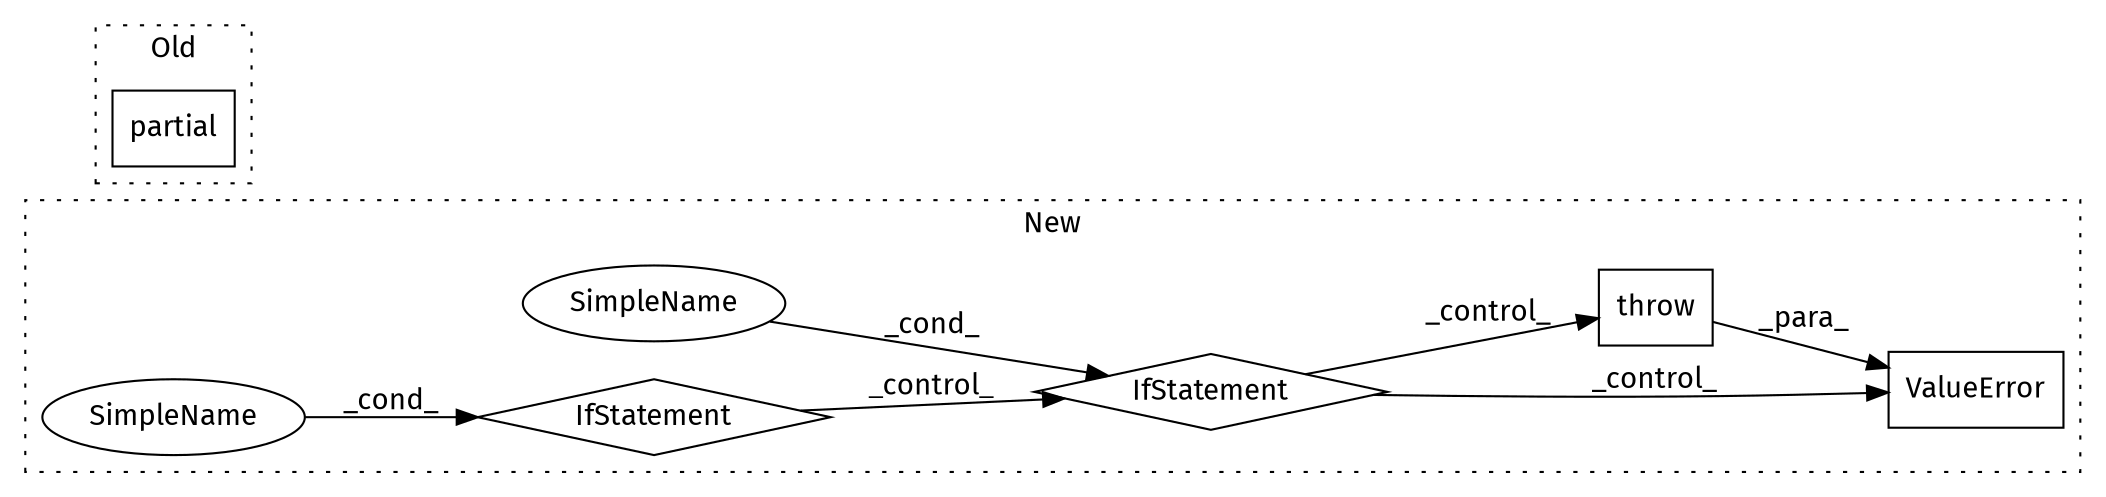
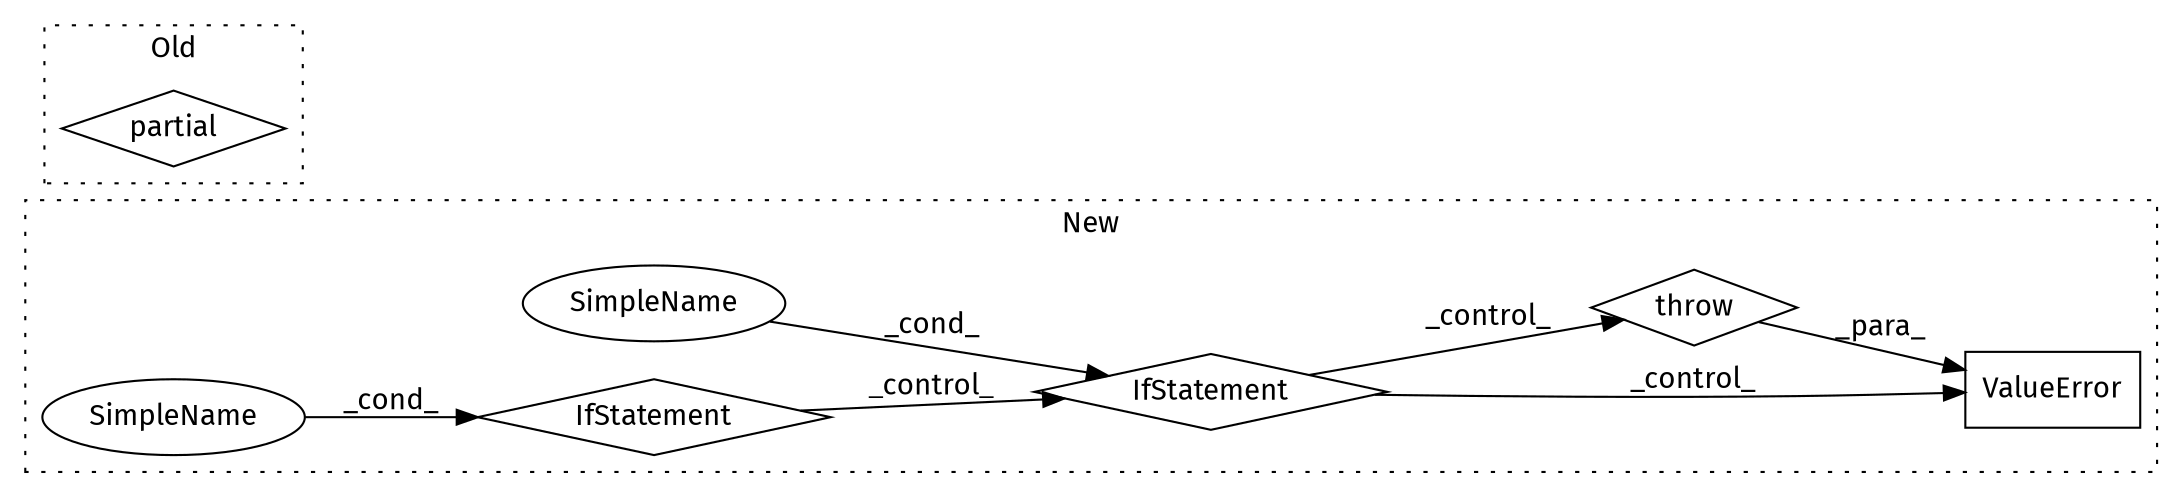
node "partial": shape box -> diamond
node "throw": shape box -> diamond
